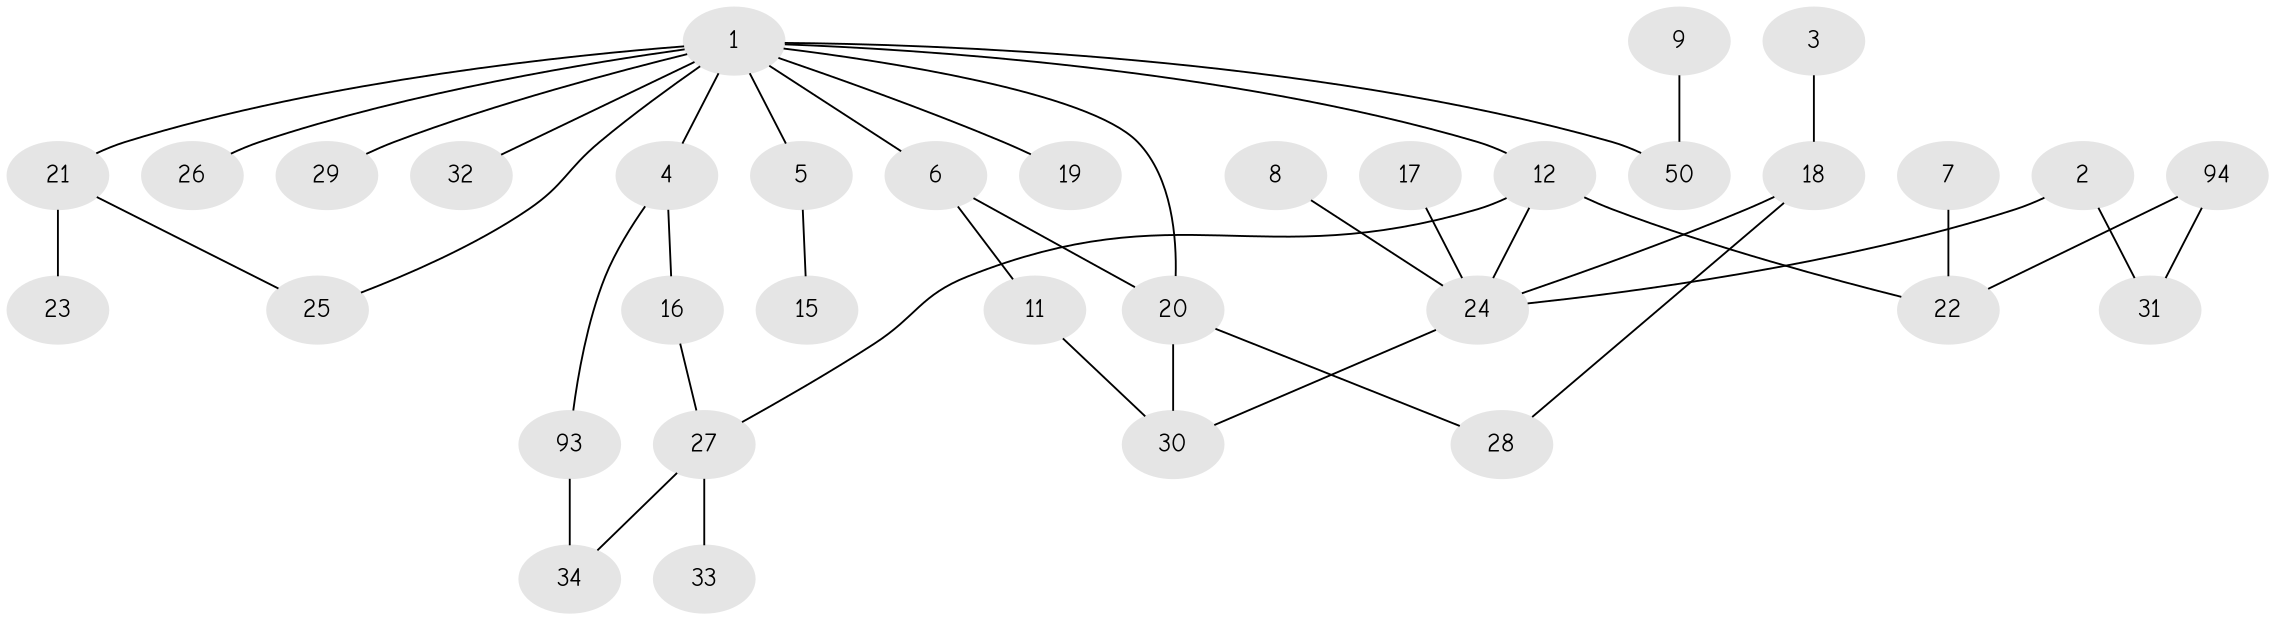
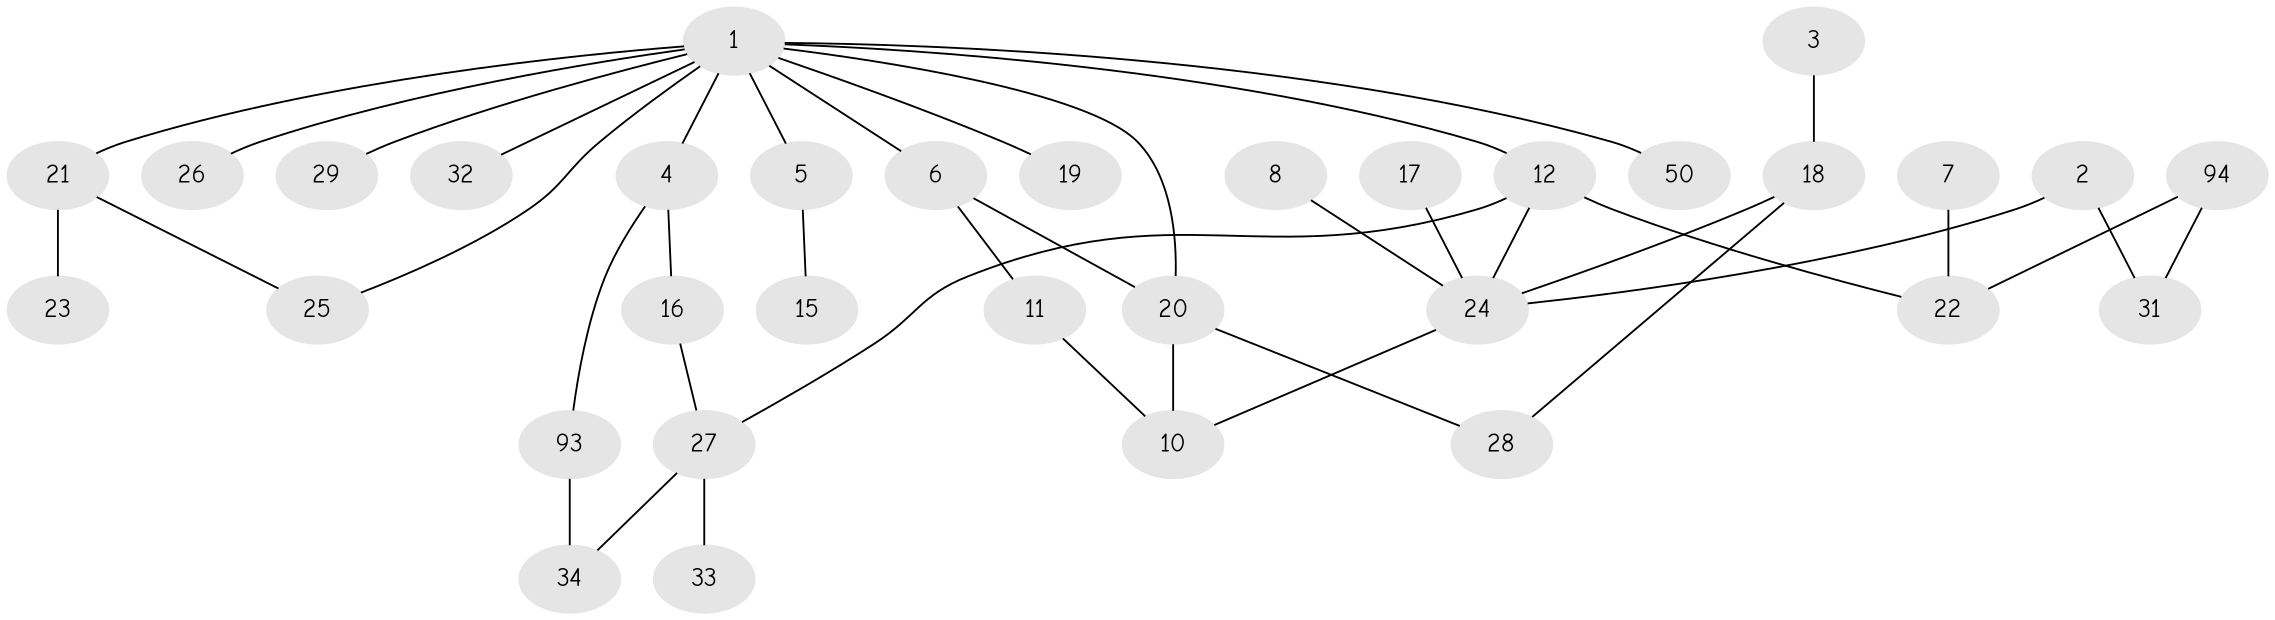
node "9": removed
node "30": label "30" -> "10"
